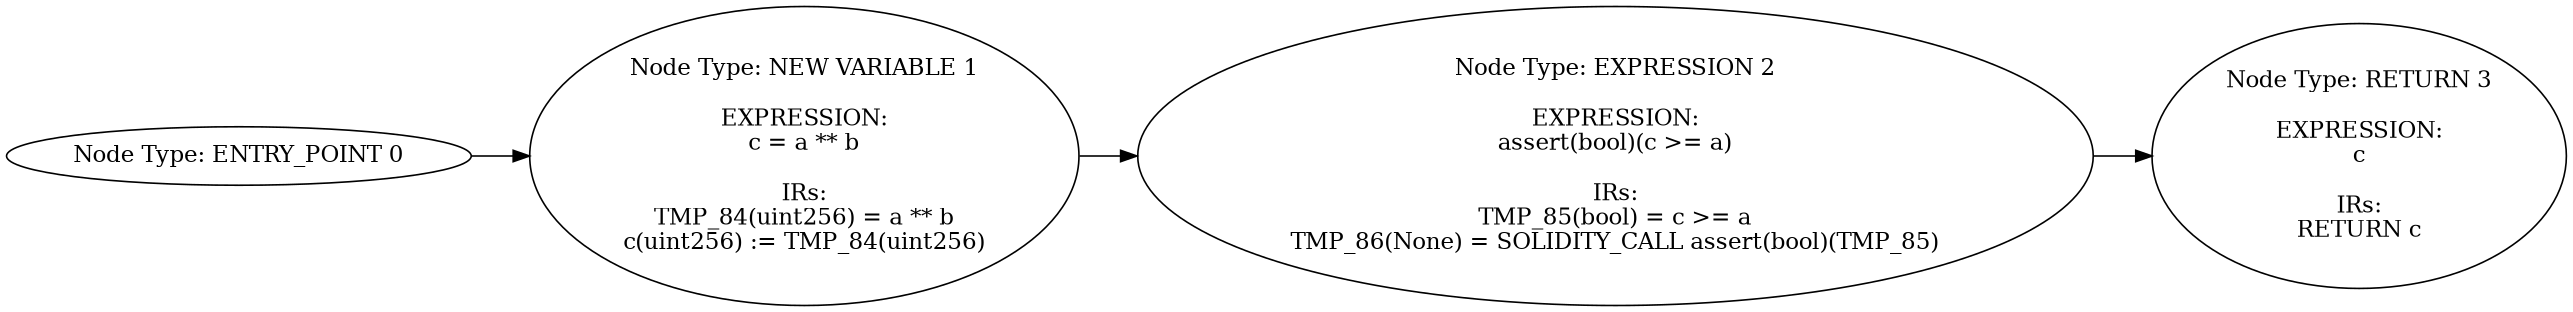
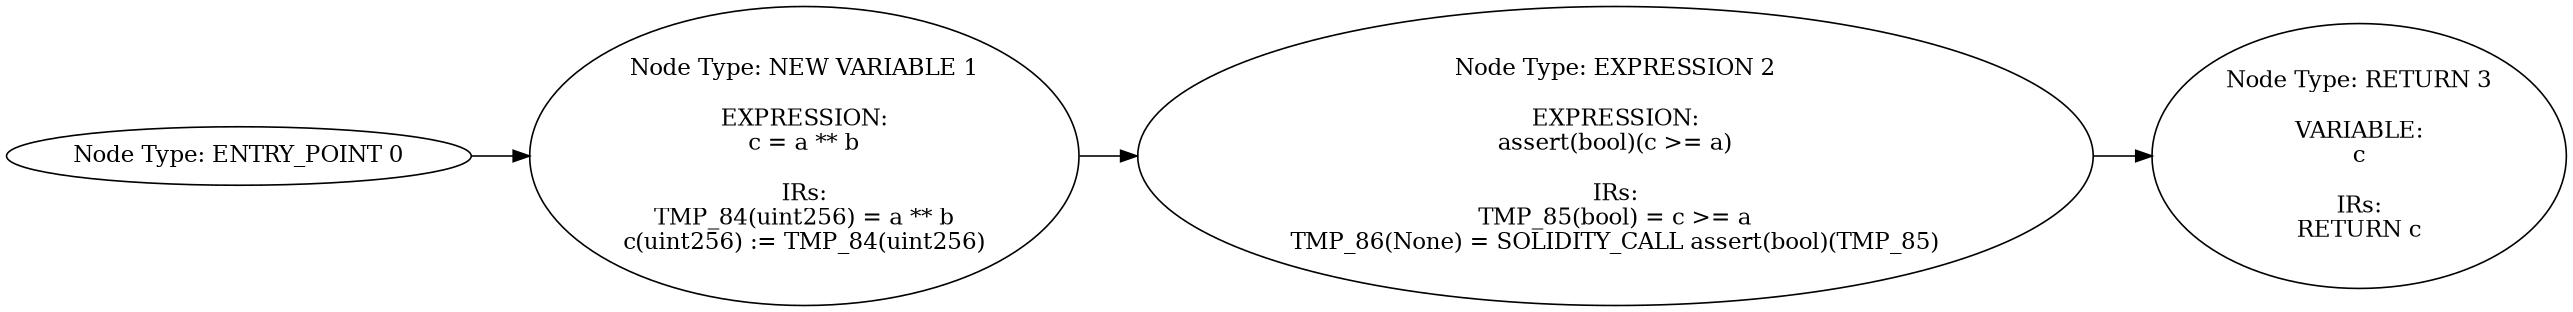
node "Node Type: RETURN 3 EXPRESSION: c IRs: RETURN c": label "Node Type: RETURN 3 EXPRESSION: c IRs: RETURN c" -> "Node Type: RETURN 3 VARIABLE: c IRs: RETURN c"
